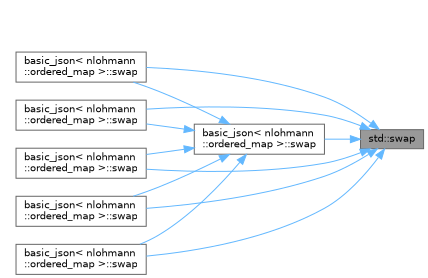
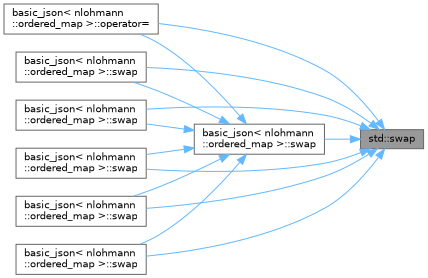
node "basic_json< nlohmann ::ordered_map >::operator=": added
